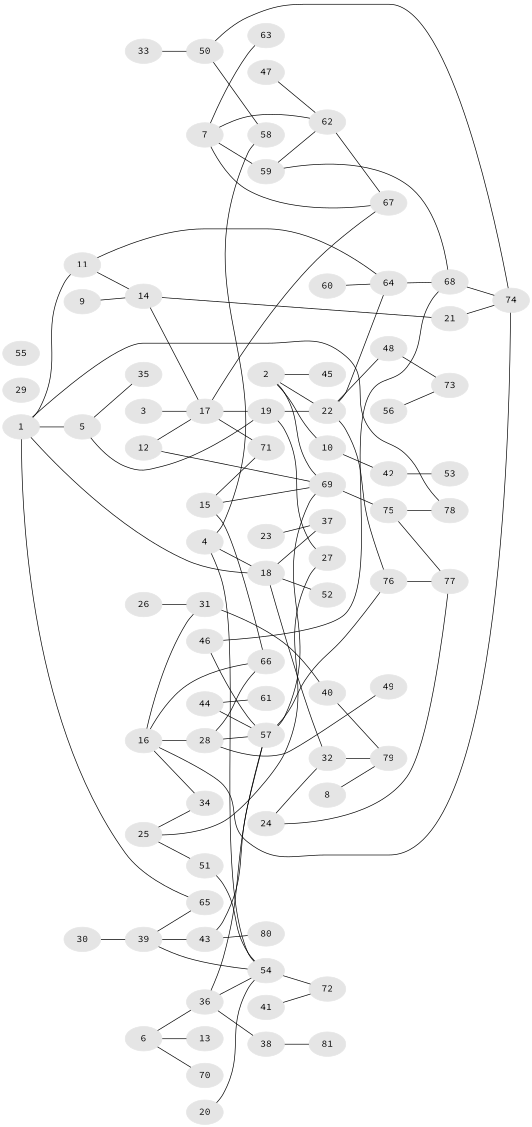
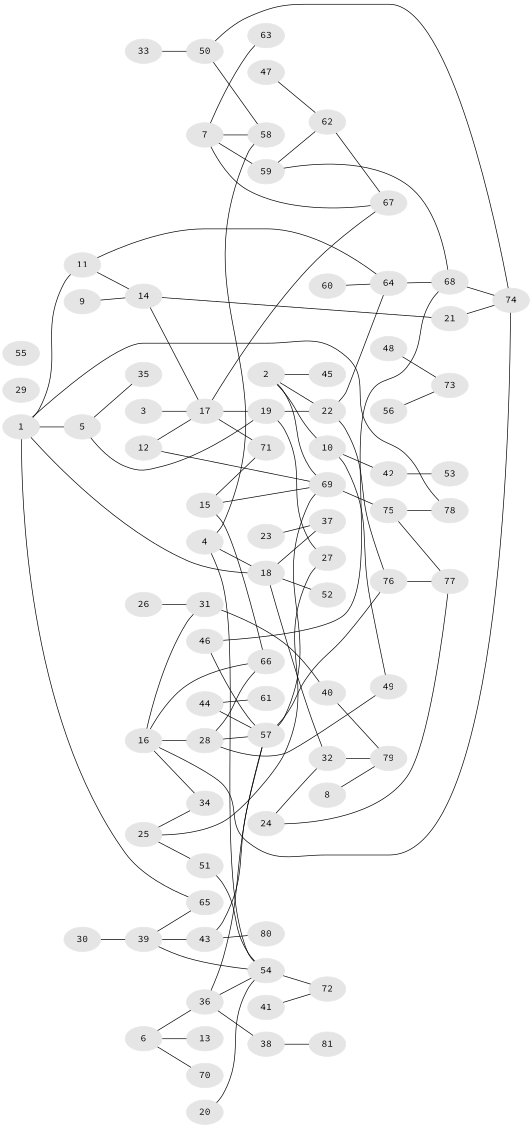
edge "62" -- "7": now "58" -- "7"
edge "48" -- "22": removed
edge "10" -- "49": added
